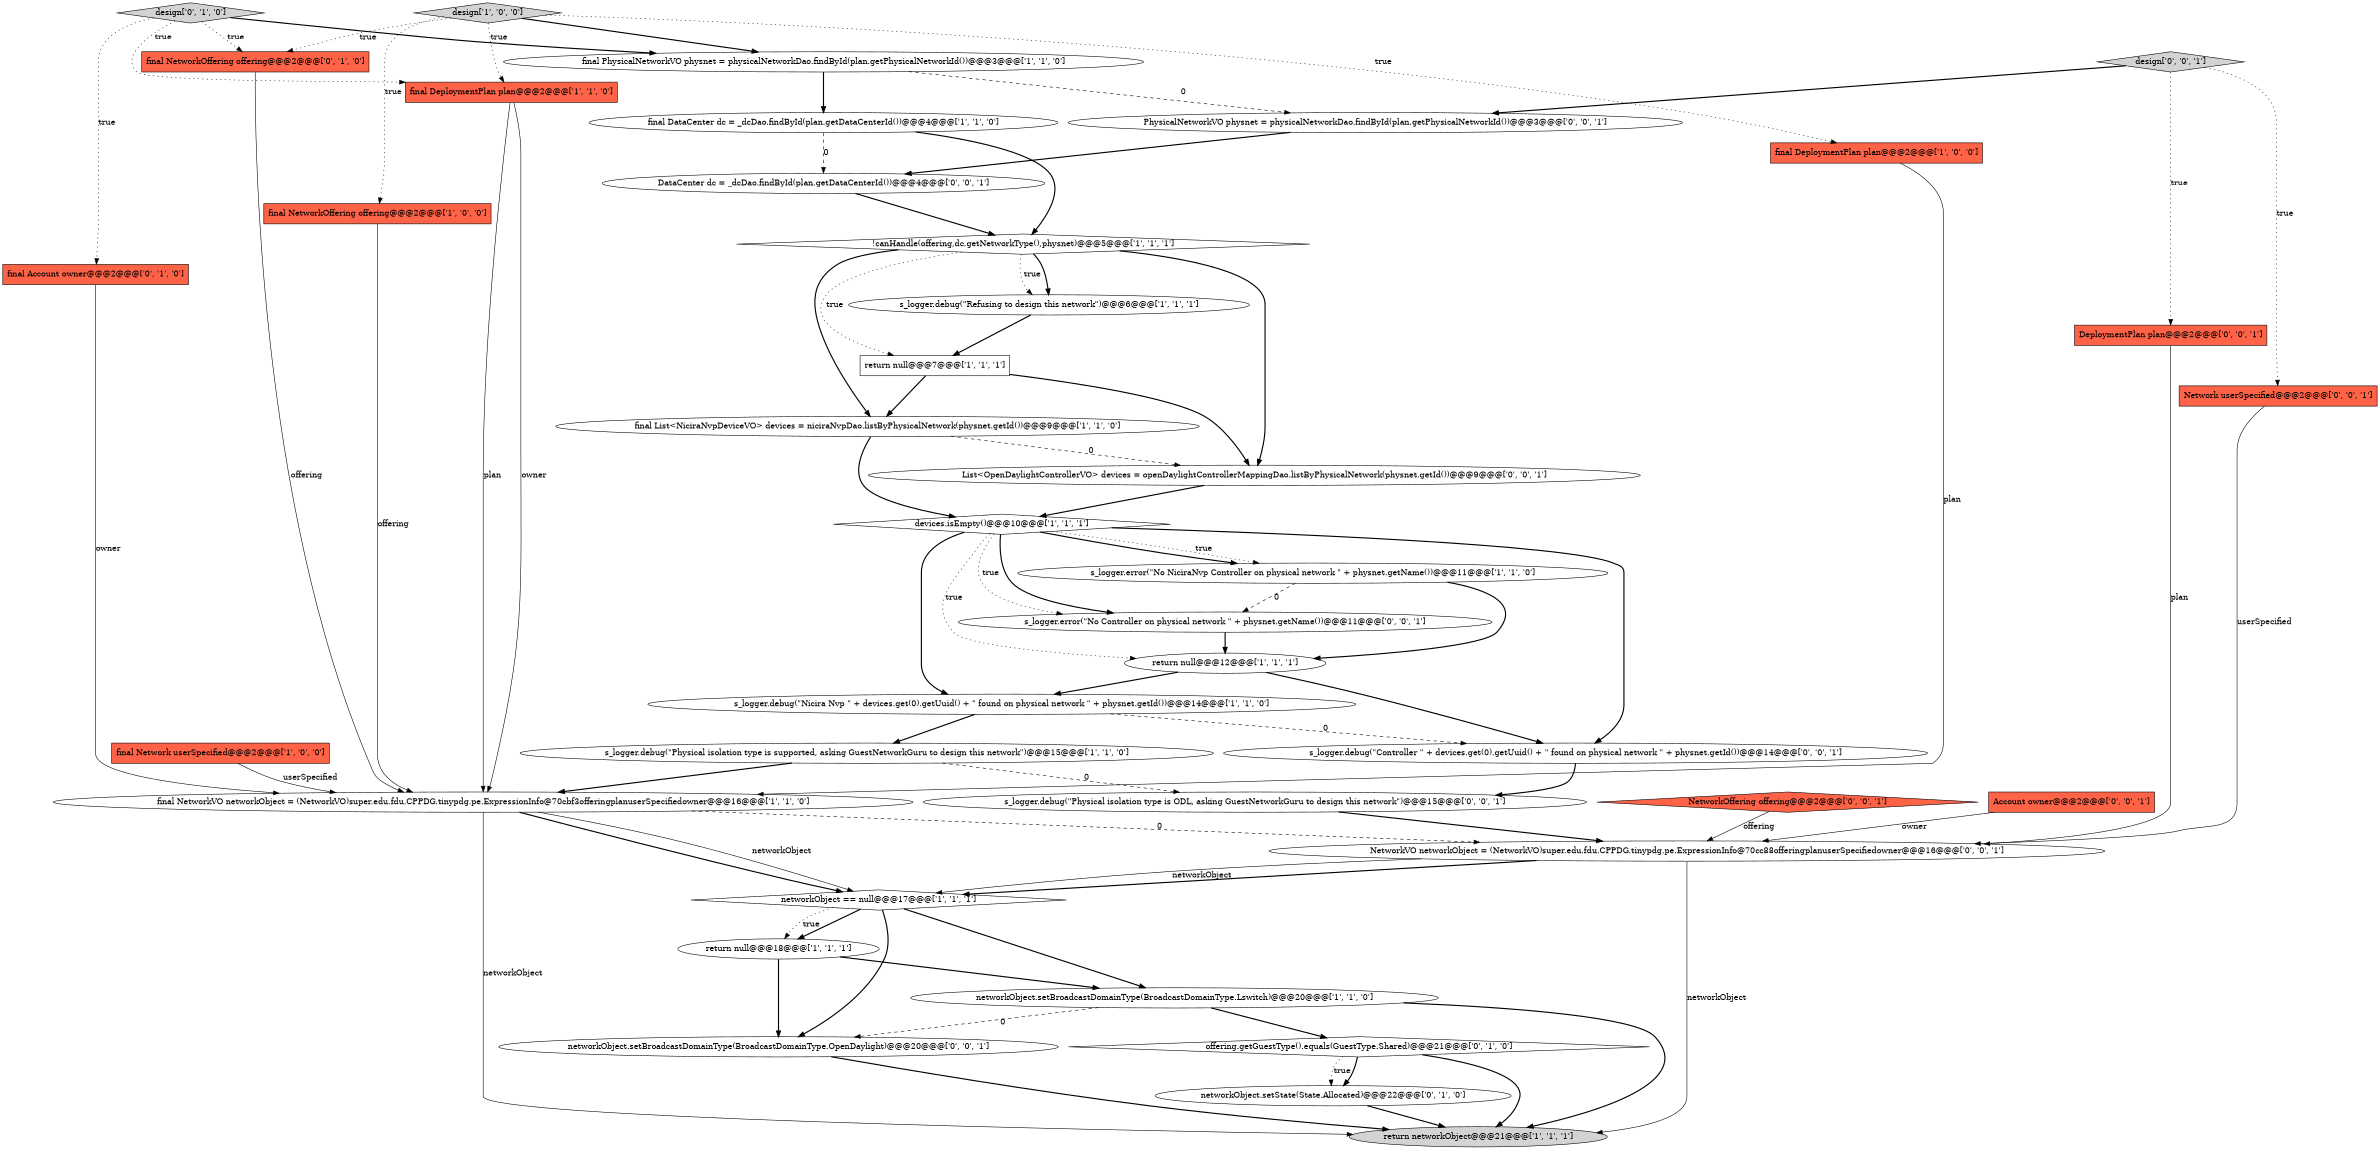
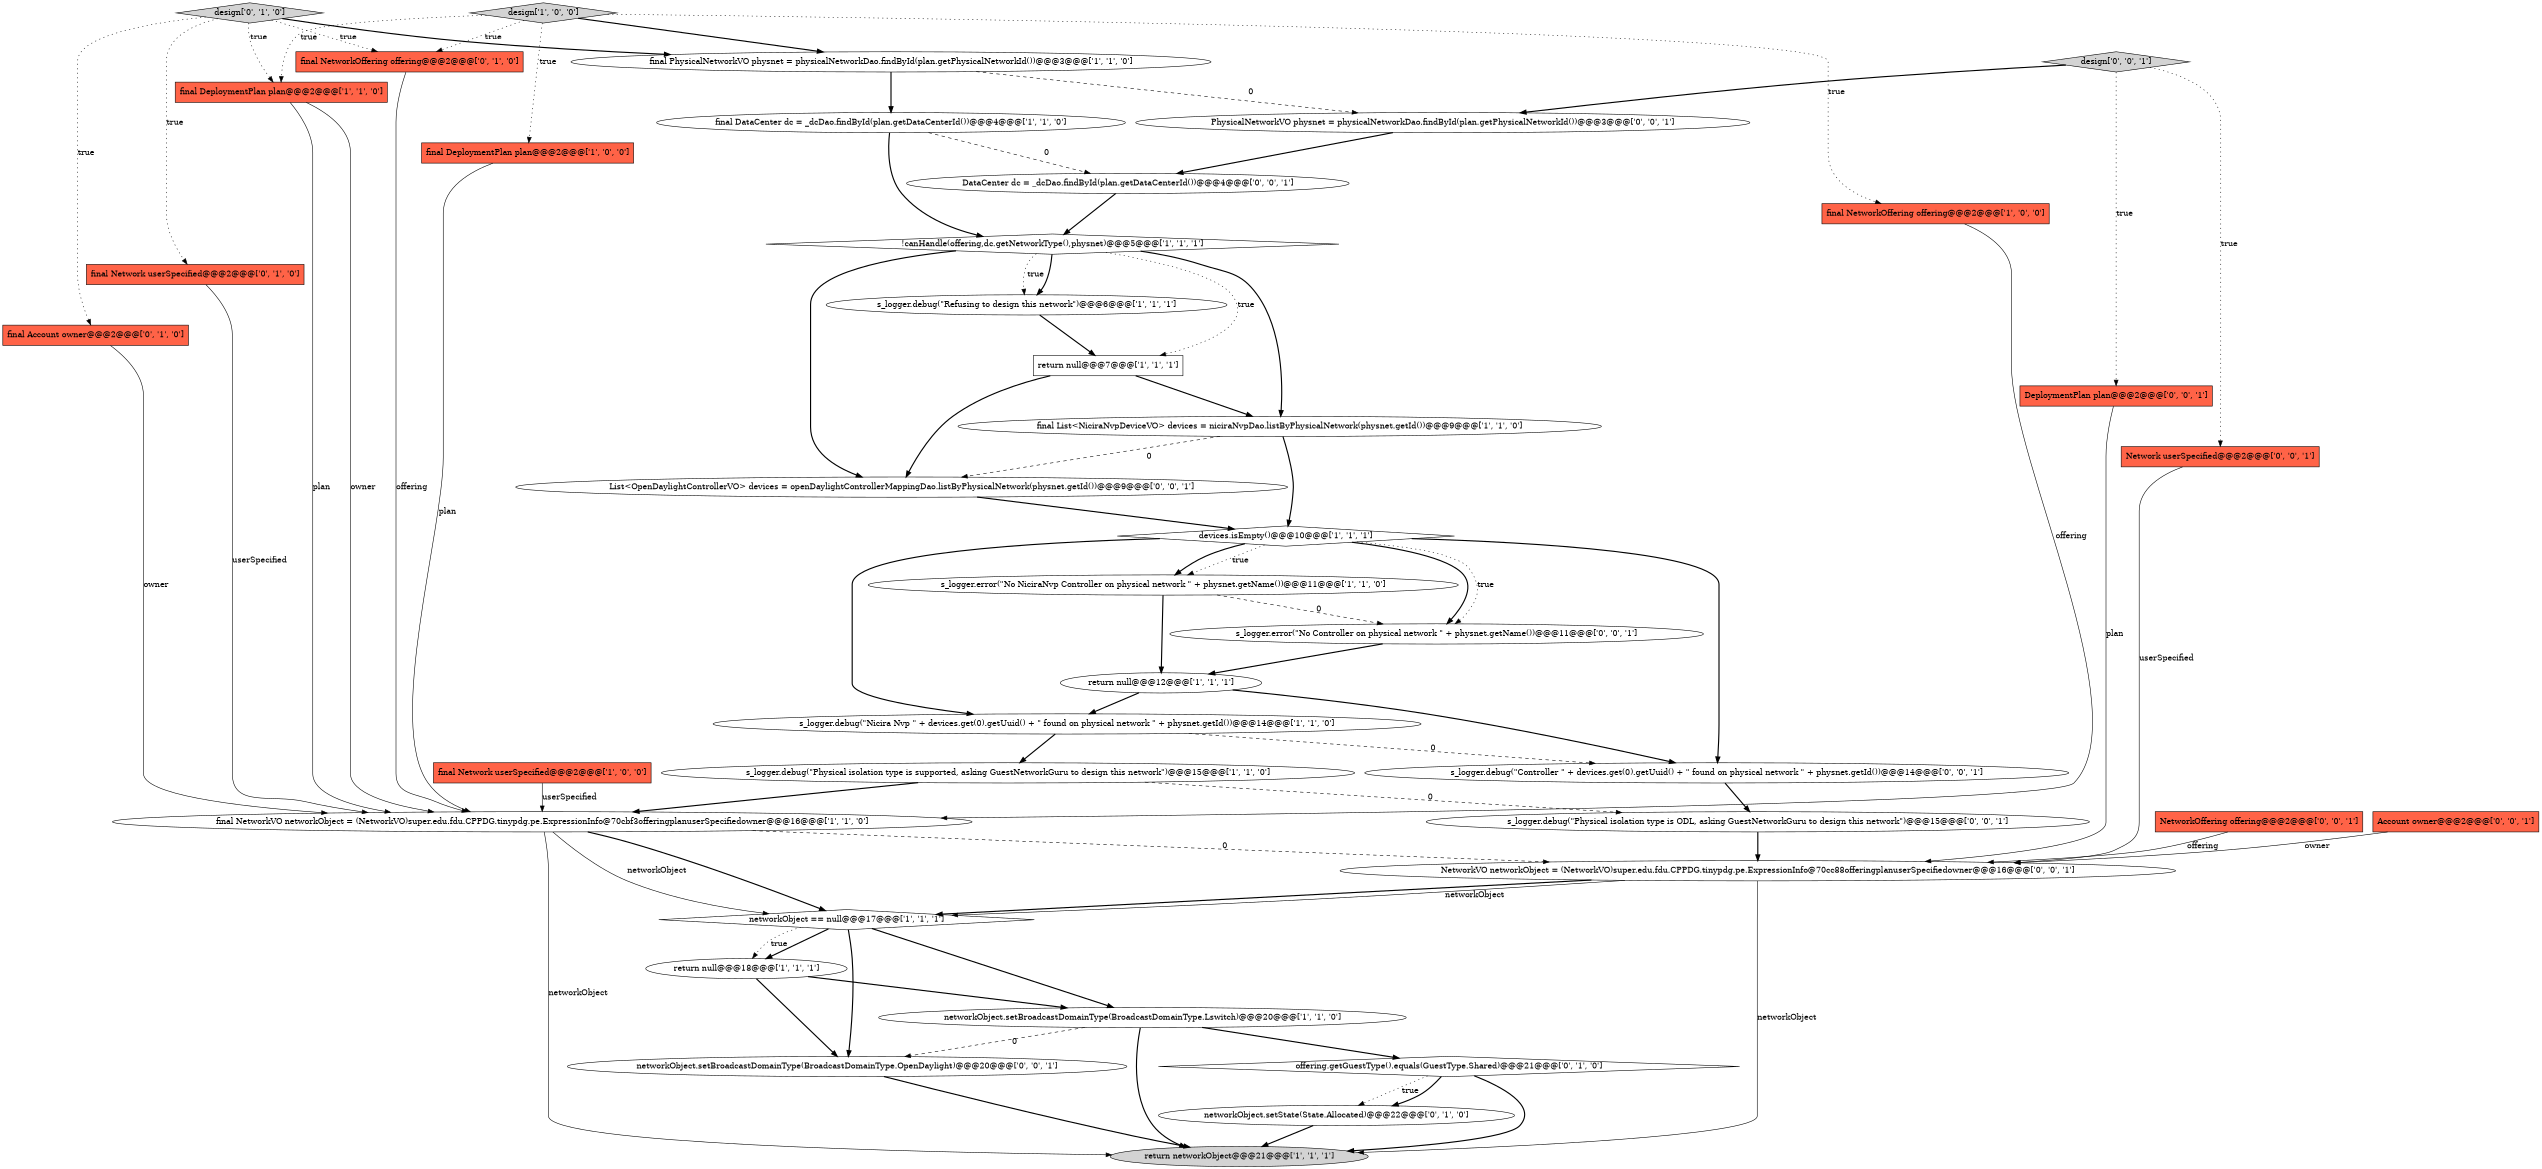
node "final Network userSpecified@@@2@@@['0', '1', '0']": added
edge "devices.isEmpty()@@@10@@@['1', '1', '1']" -> "return null@@@12@@@['1', '1', '1']": removed, label "true"
node "NetworkOffering offering@@@2@@@['0', '0', '1']": shape diamond -> box
